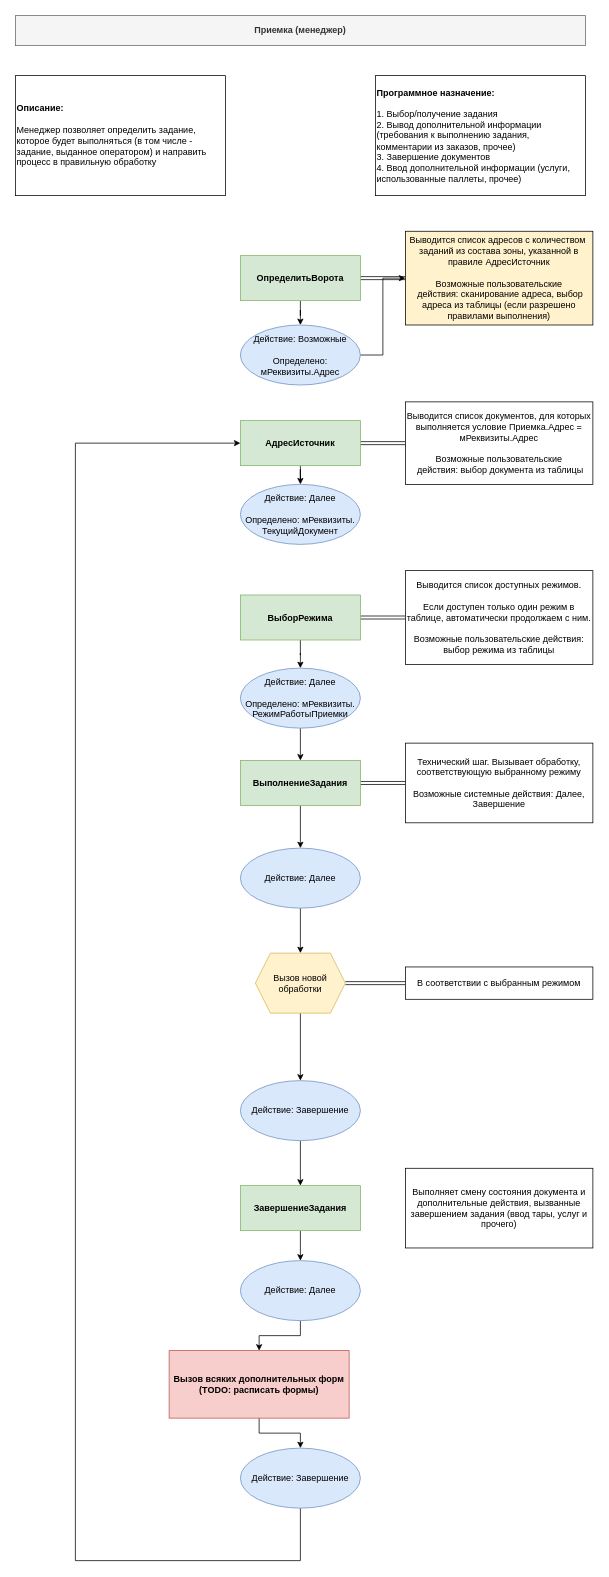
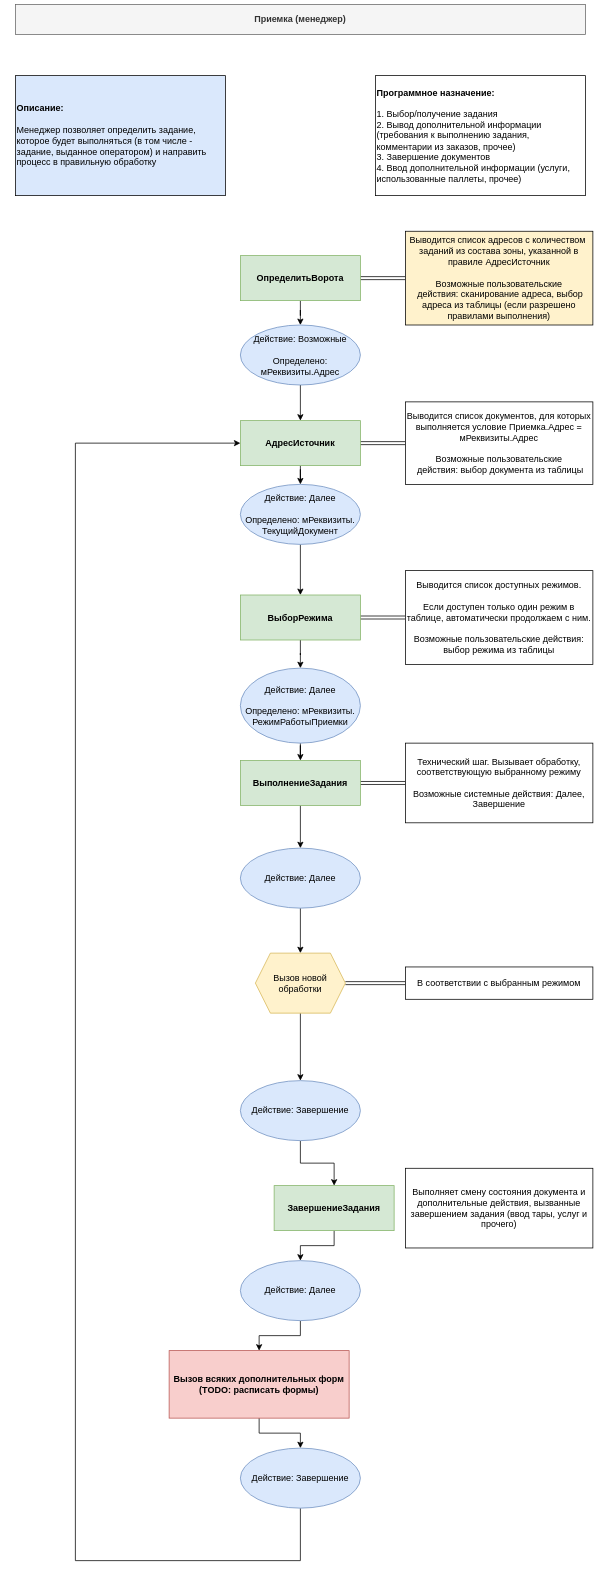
node "Приемка (менеджер)": moved (300, 30) -> (300, 19)
node "Описание: Менеджер позволяет определить задание, которое будет выполняться (в том числе - задание, выданное оператором) и направить процесс в правильную обработку": fillcolor #ffffff -> #dae8fc
edge "Действие: Возможные Определено: мРеквизиты.Адрес" -> "Выводится список адресов с количеством заданий из состава зоны, указанной в правиле АдресИсточник Возможные пользовательские действия: сканирование адреса, выбор адреса из таблицы (если разрешено правилами выполнения)": now "Действие: Возможные Определено: мРеквизиты.Адрес" -> "АдресИсточник"
edge "Действие: Далее Определено: мРеквизиты. ТекущийДокумент" -> "ВыборРежима": added
node "Действие: Далее Определено: мРеквизиты. РежимРаботыПриемки": size 120x60 -> 120x75
node "ЗавершениеЗадания": moved (300, 1208) -> (334, 1208)
